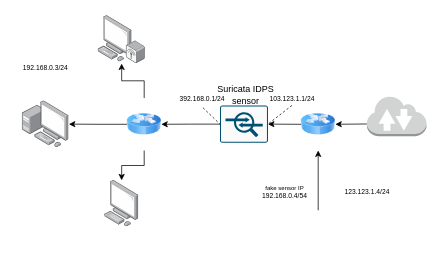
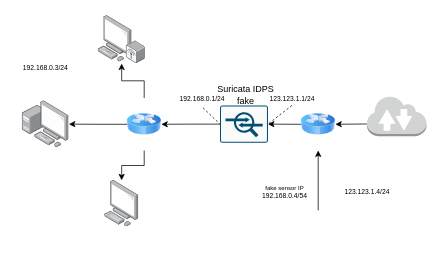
node "Suricata IDPS sensor": label "Suricata IDPS sensor" -> "Suricata IDPS fake"
node "392.168.0.1/24": label "392.168.0.1/24" -> "192.168.0.1/24"
node "103.123.1.1/24": label "103.123.1.1/24" -> "123.123.1.1/24"
